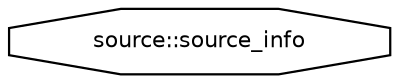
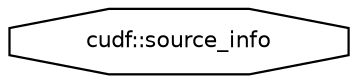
node "source::source_info": label "source::source_info" -> "cudf::source_info"
